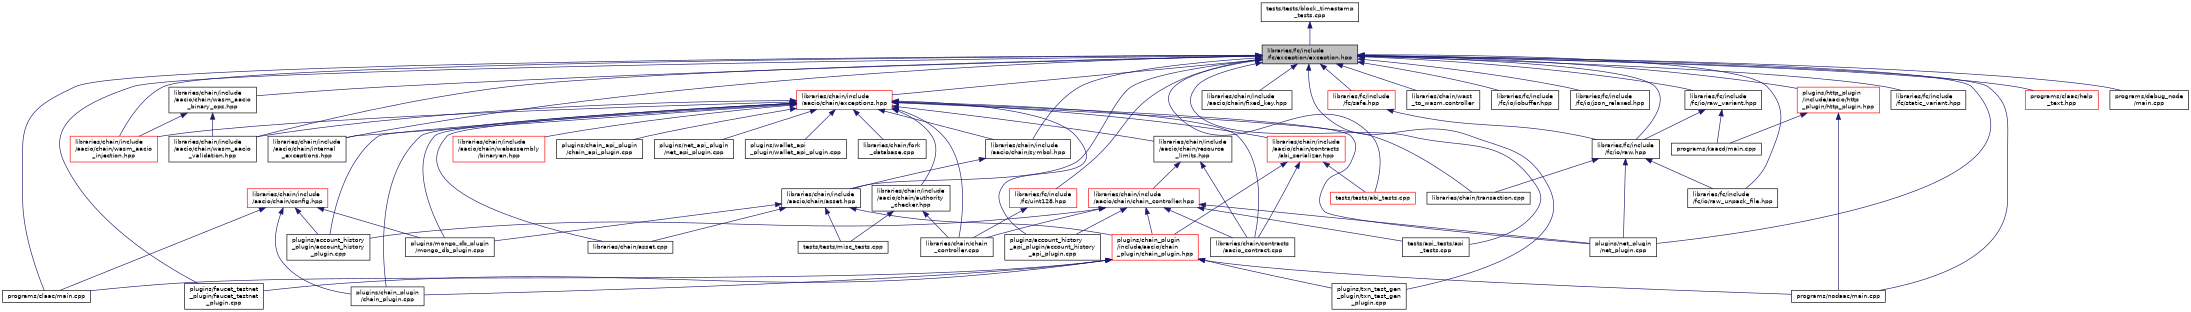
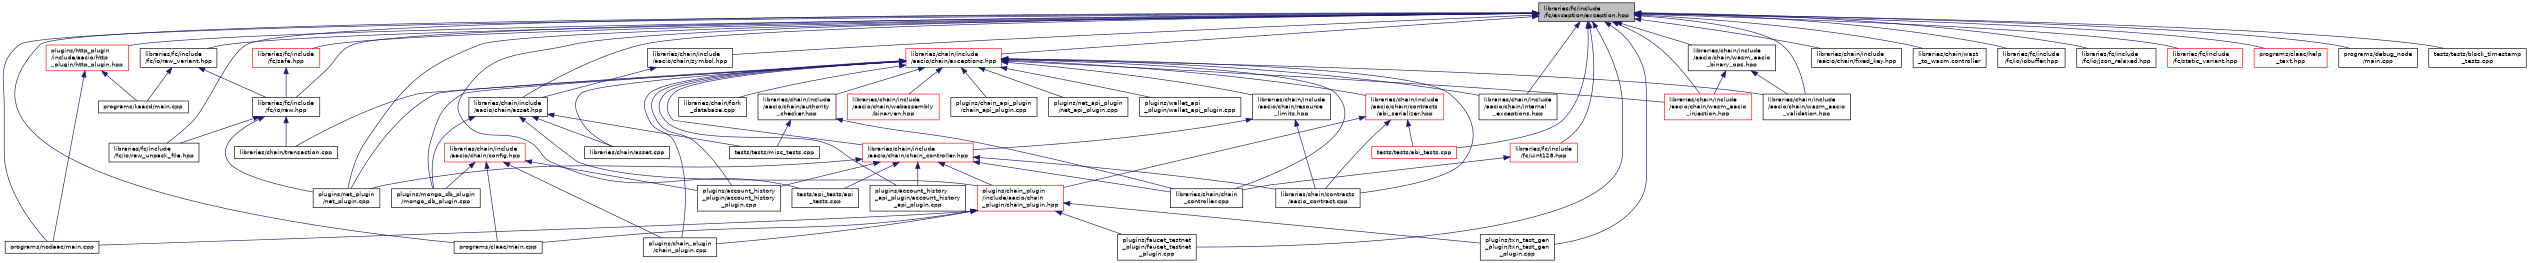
edge "libraries/fc/include /fc/exception/exception.hpp" -> "tests/tests/block_timestamp _tests.cpp": reversed
node "libraries/fc/include /fc/static_variant.hpp": color black -> red
edge "libraries/chain/include /aacio/chain/symbol.hpp" -> "libraries/chain/include /aacio/chain/exceptions.hpp": now "libraries/chain/include /aacio/chain/chain_controller.hpp" -> "libraries/chain/include /aacio/chain/exceptions.hpp"
